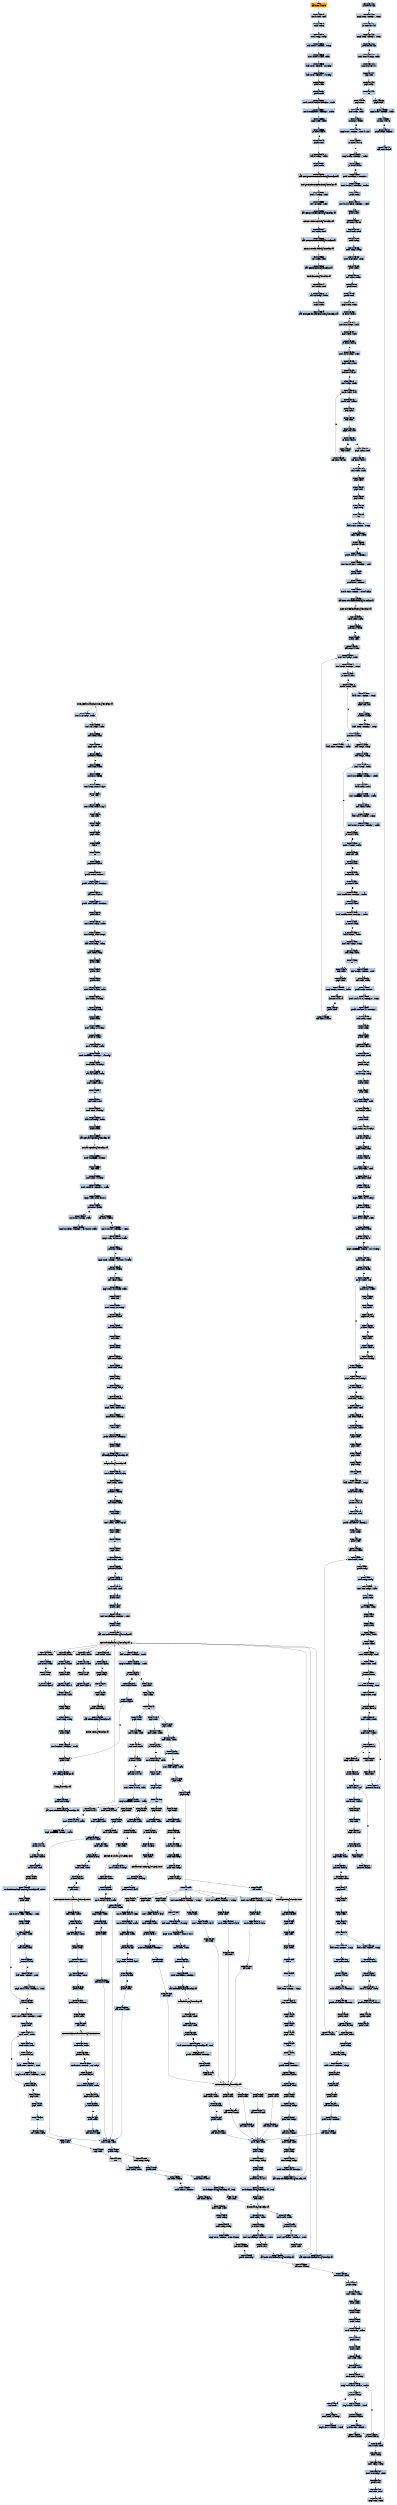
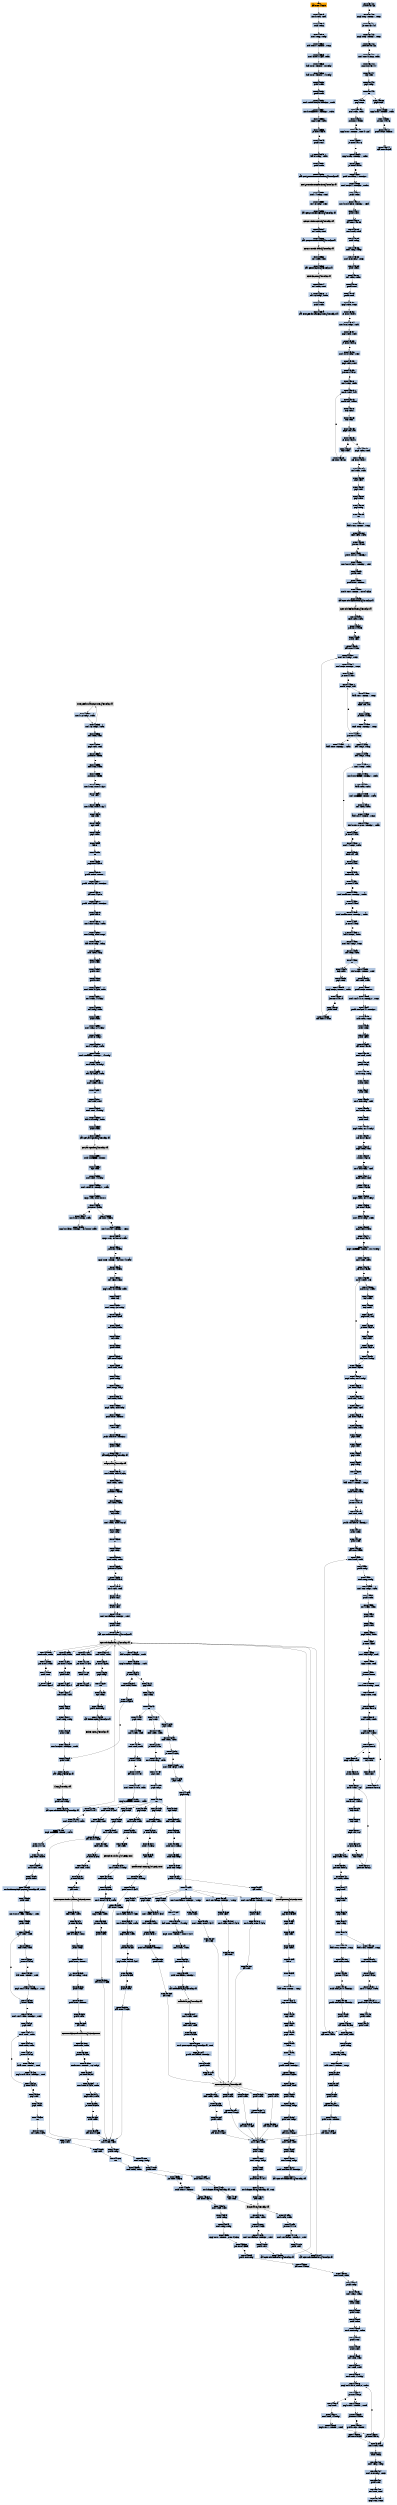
edge "GetActiveWindow@USER32.DLL" -> "0x004513b8 testl %eax, %eax": now "0x004513b5 movl %eax, -4(%ebp)" -> "0x004513b8 testl %eax, %eax"
